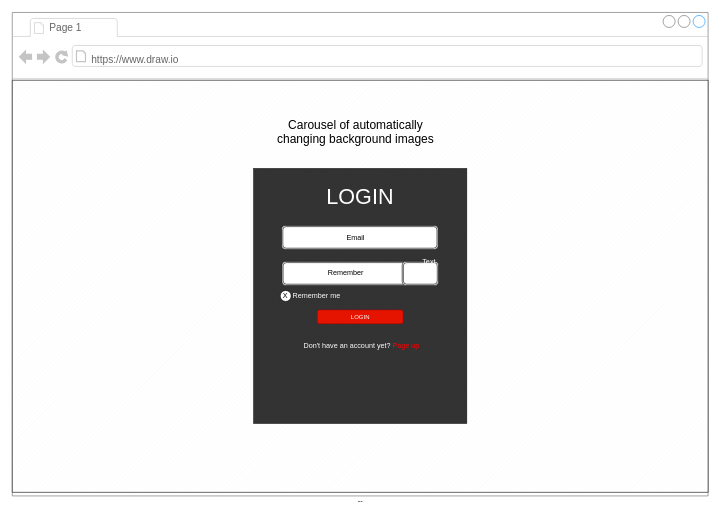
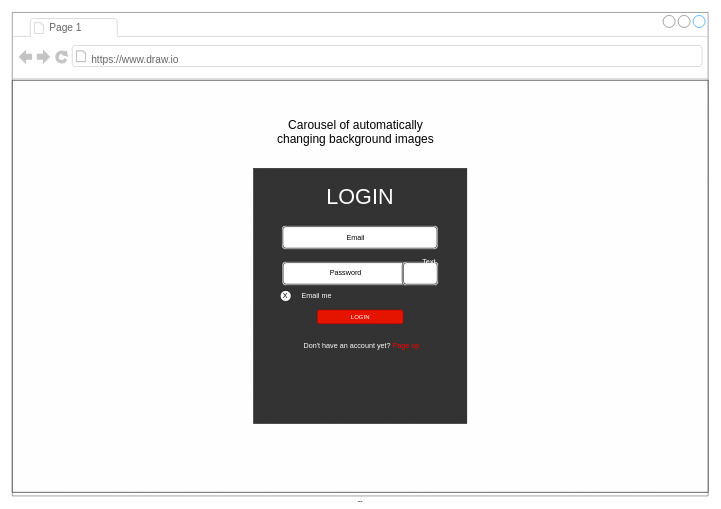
node "Remember": label "Remember" -> "Password"
node "Remember me": label "Remember me" -> "Email me"
